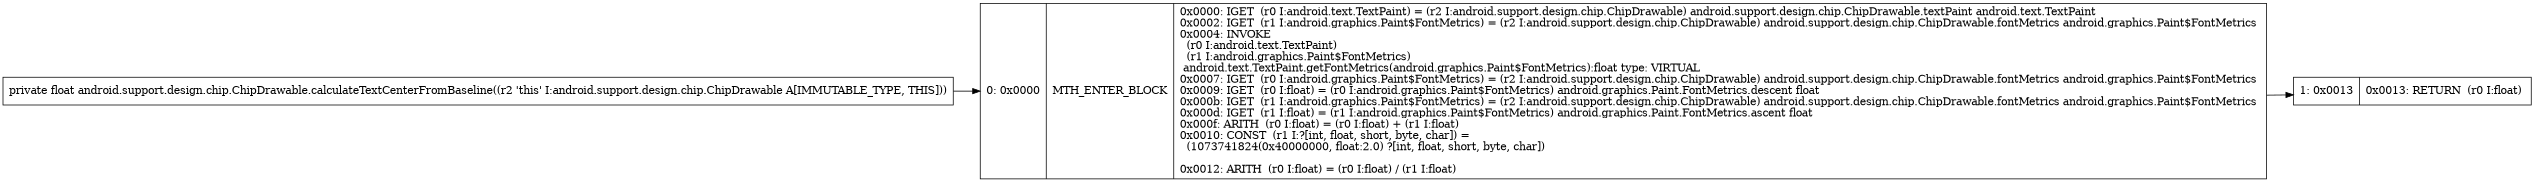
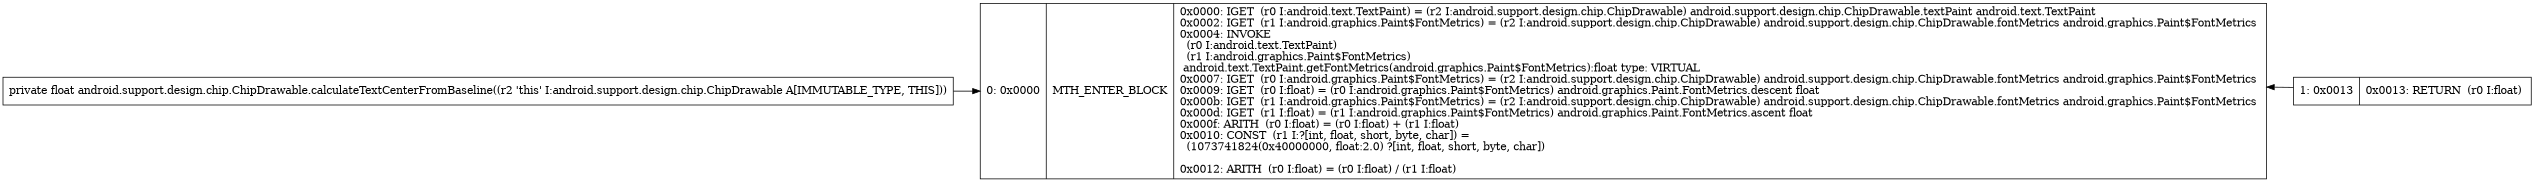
edge "0: 0x0000" -> "1: 0x0013": reversed
